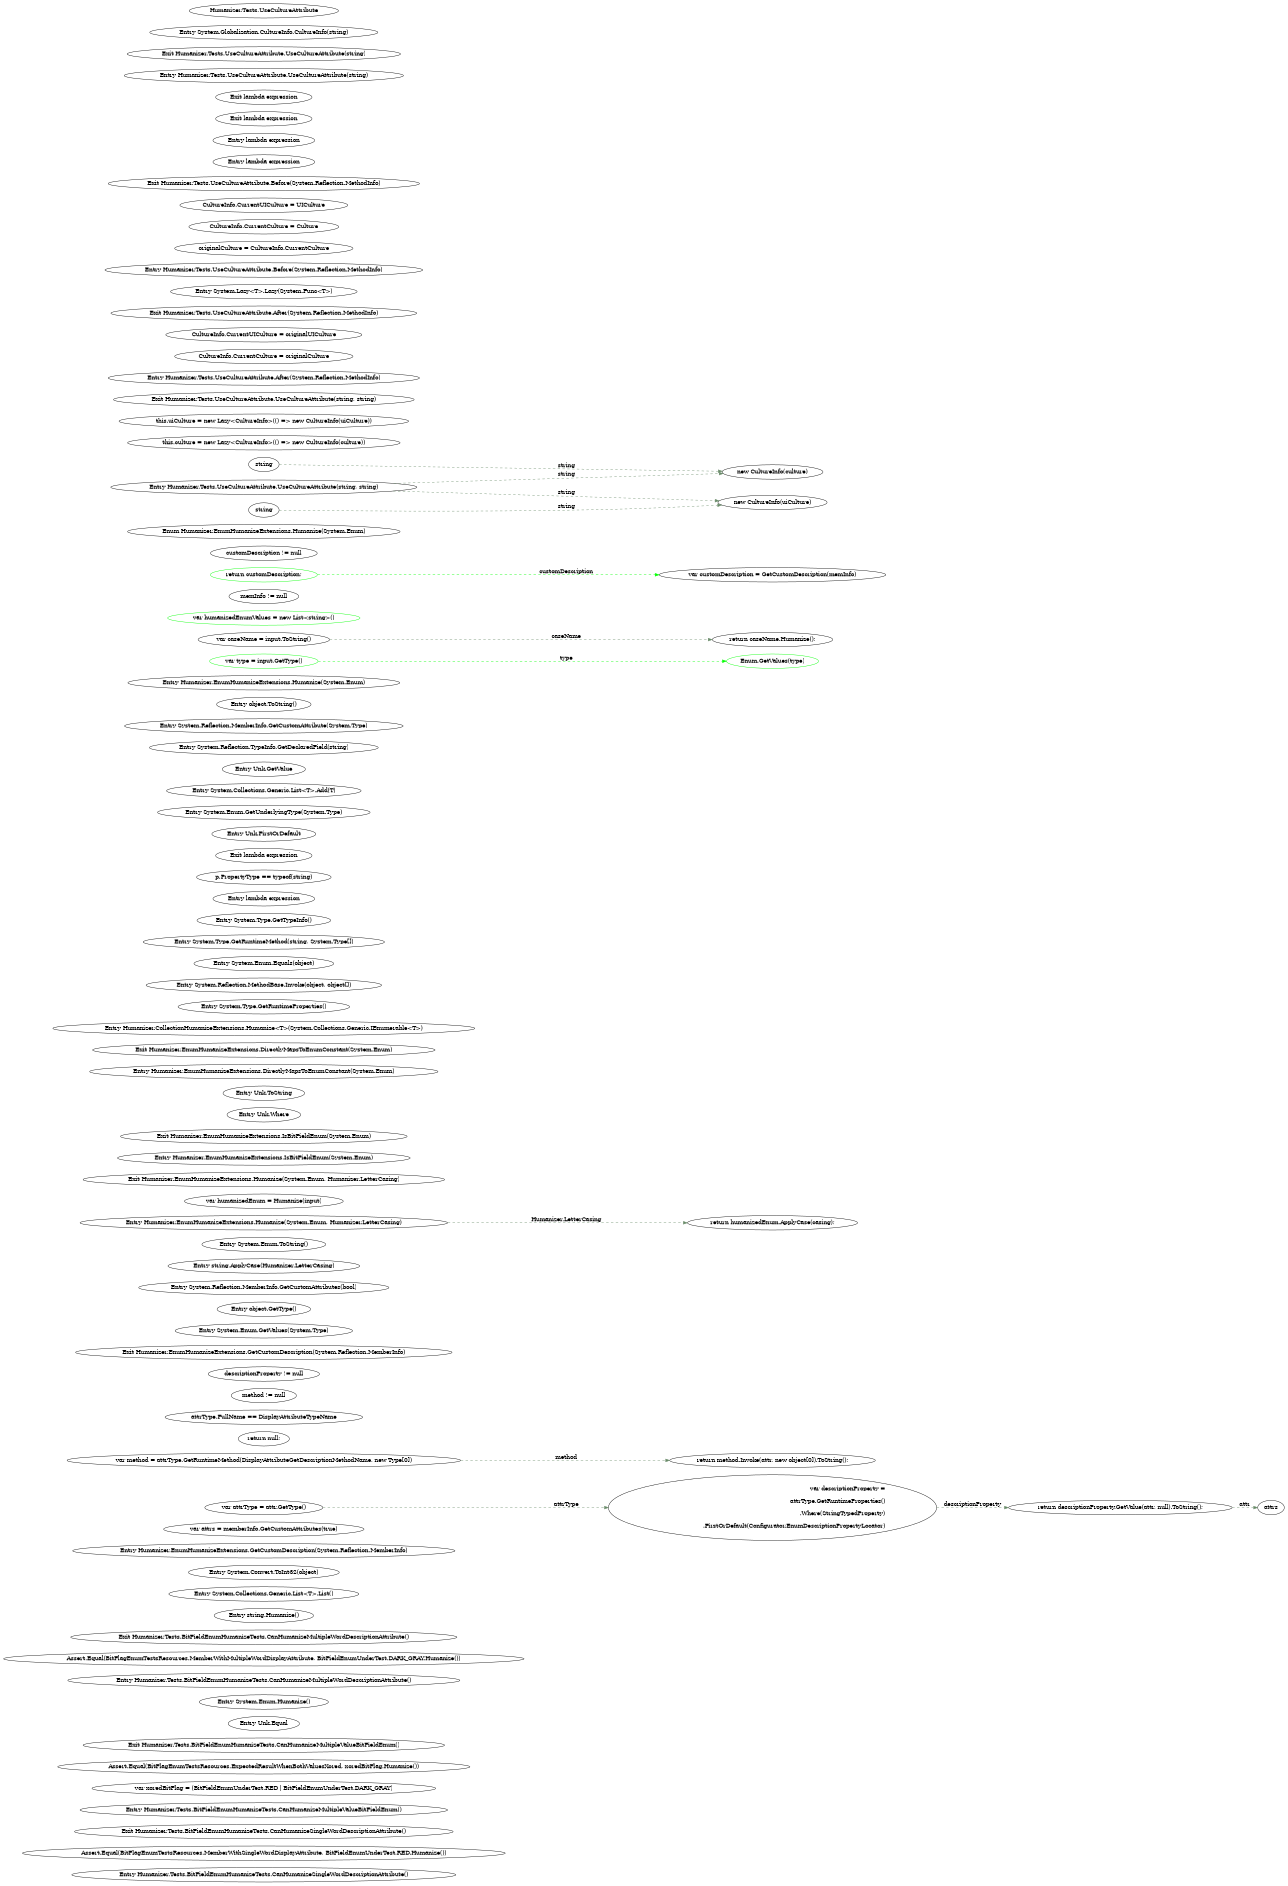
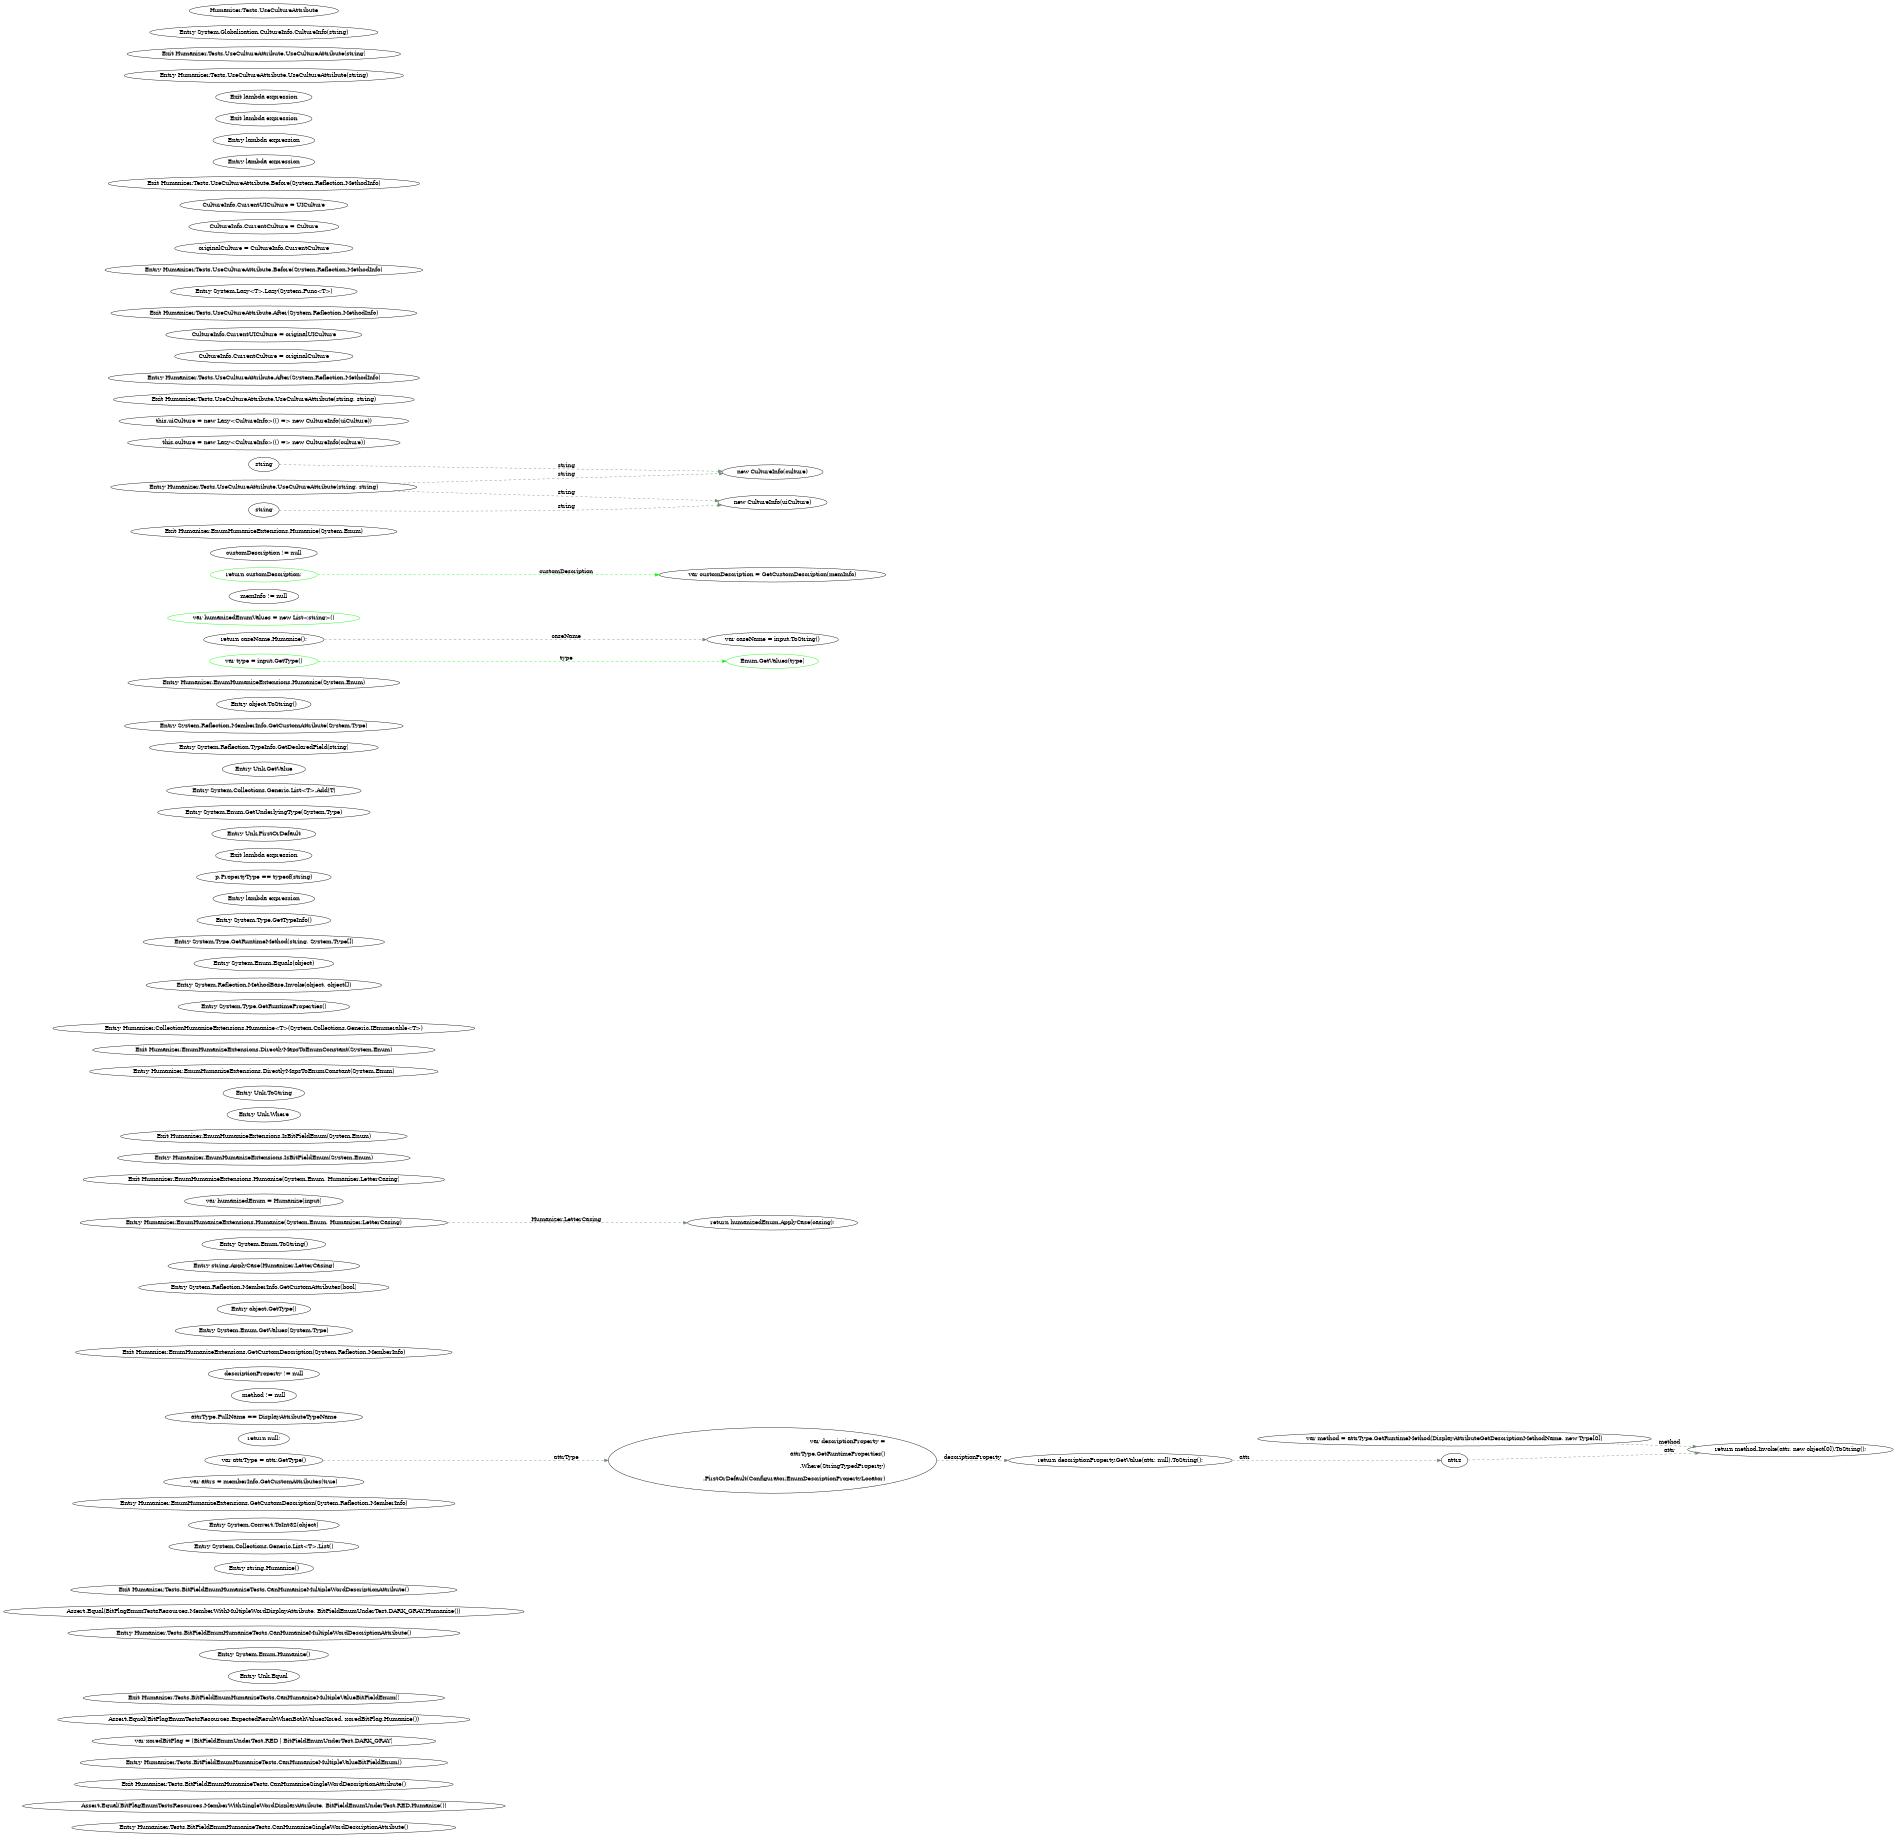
node "Enum Humanizer.EnumHumanizeExtensions.Humanize(System.Enum)": label "Enum Humanizer.EnumHumanizeExtensions.Humanize(System.Enum)" -> "Exit Humanizer.EnumHumanizeExtensions.Humanize(System.Enum)"
edge "var caseName = input.ToString()" -> "return caseName.Humanize();": reversed
edge "attrs" -> "return method.Invoke(attr, new object[0]).ToString();": added, label "attr"
